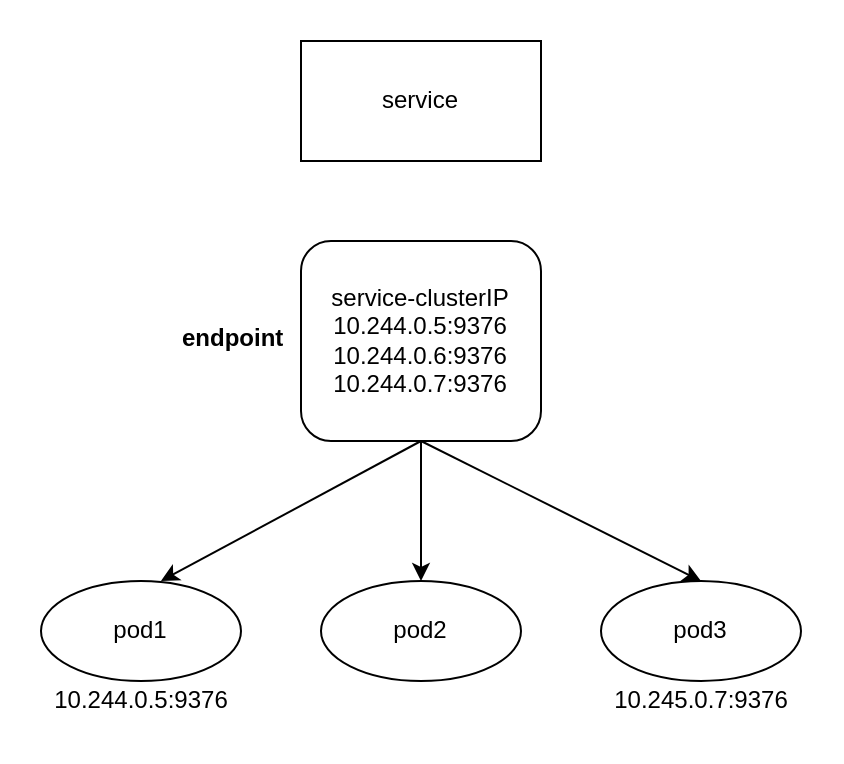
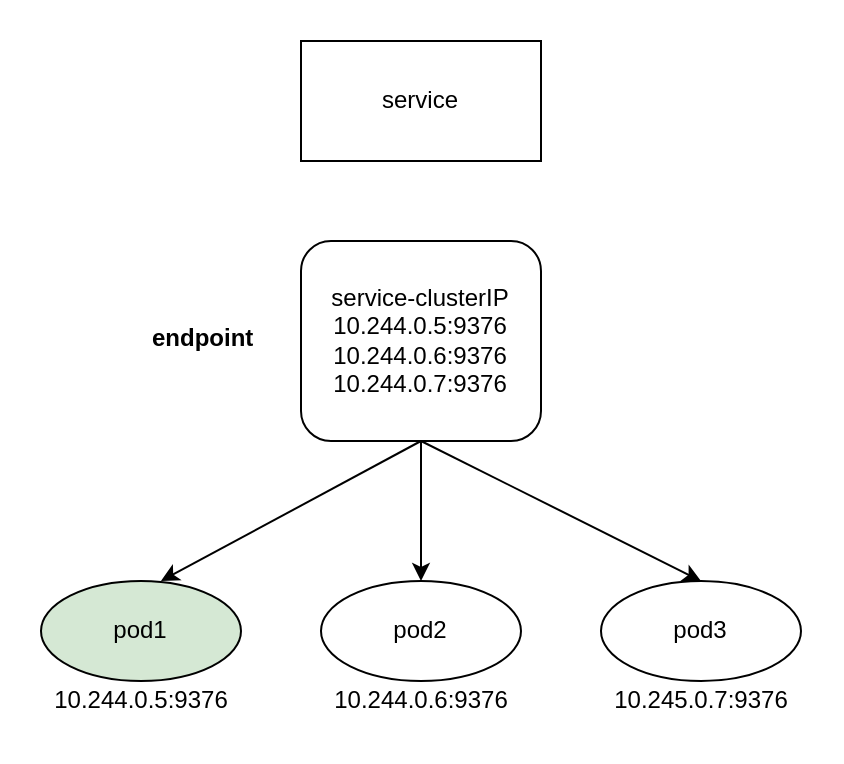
node "endpoint": moved (229, 341) -> (199, 341)
node "pod1": fillcolor #ffffff -> #d5e8d4
node "10.244.0.6:9376": added
